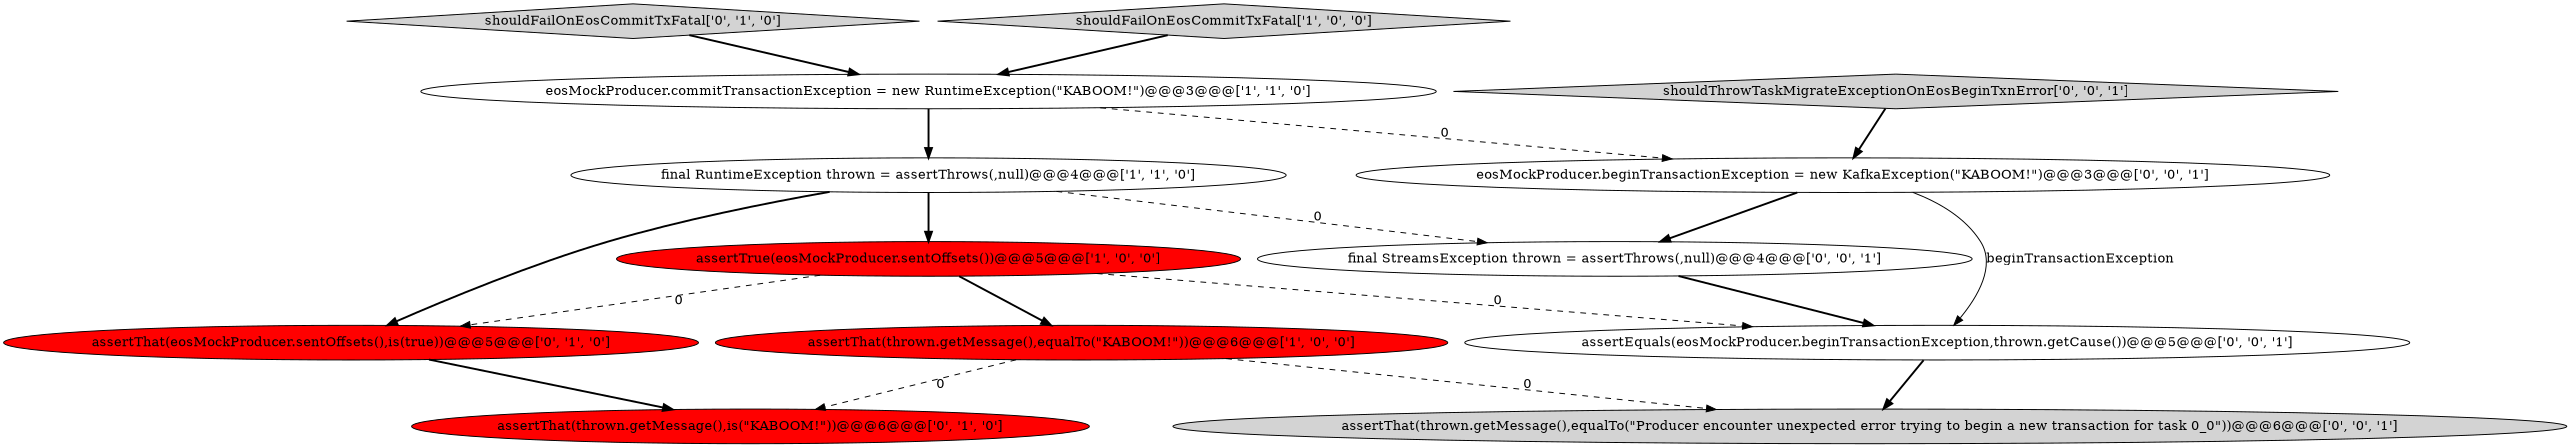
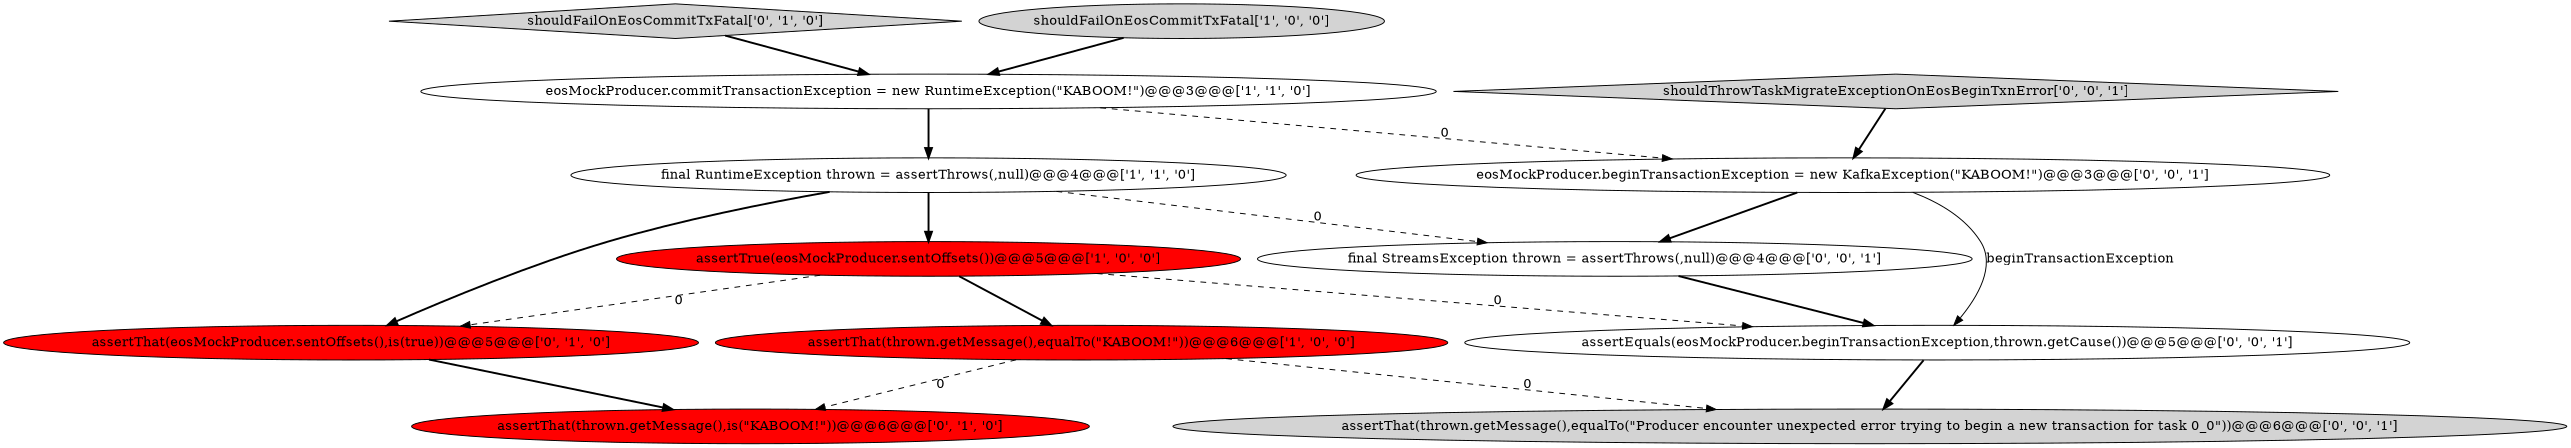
node "shouldFailOnEosCommitTxFatal['1', '0', '0']": shape diamond -> ellipse
